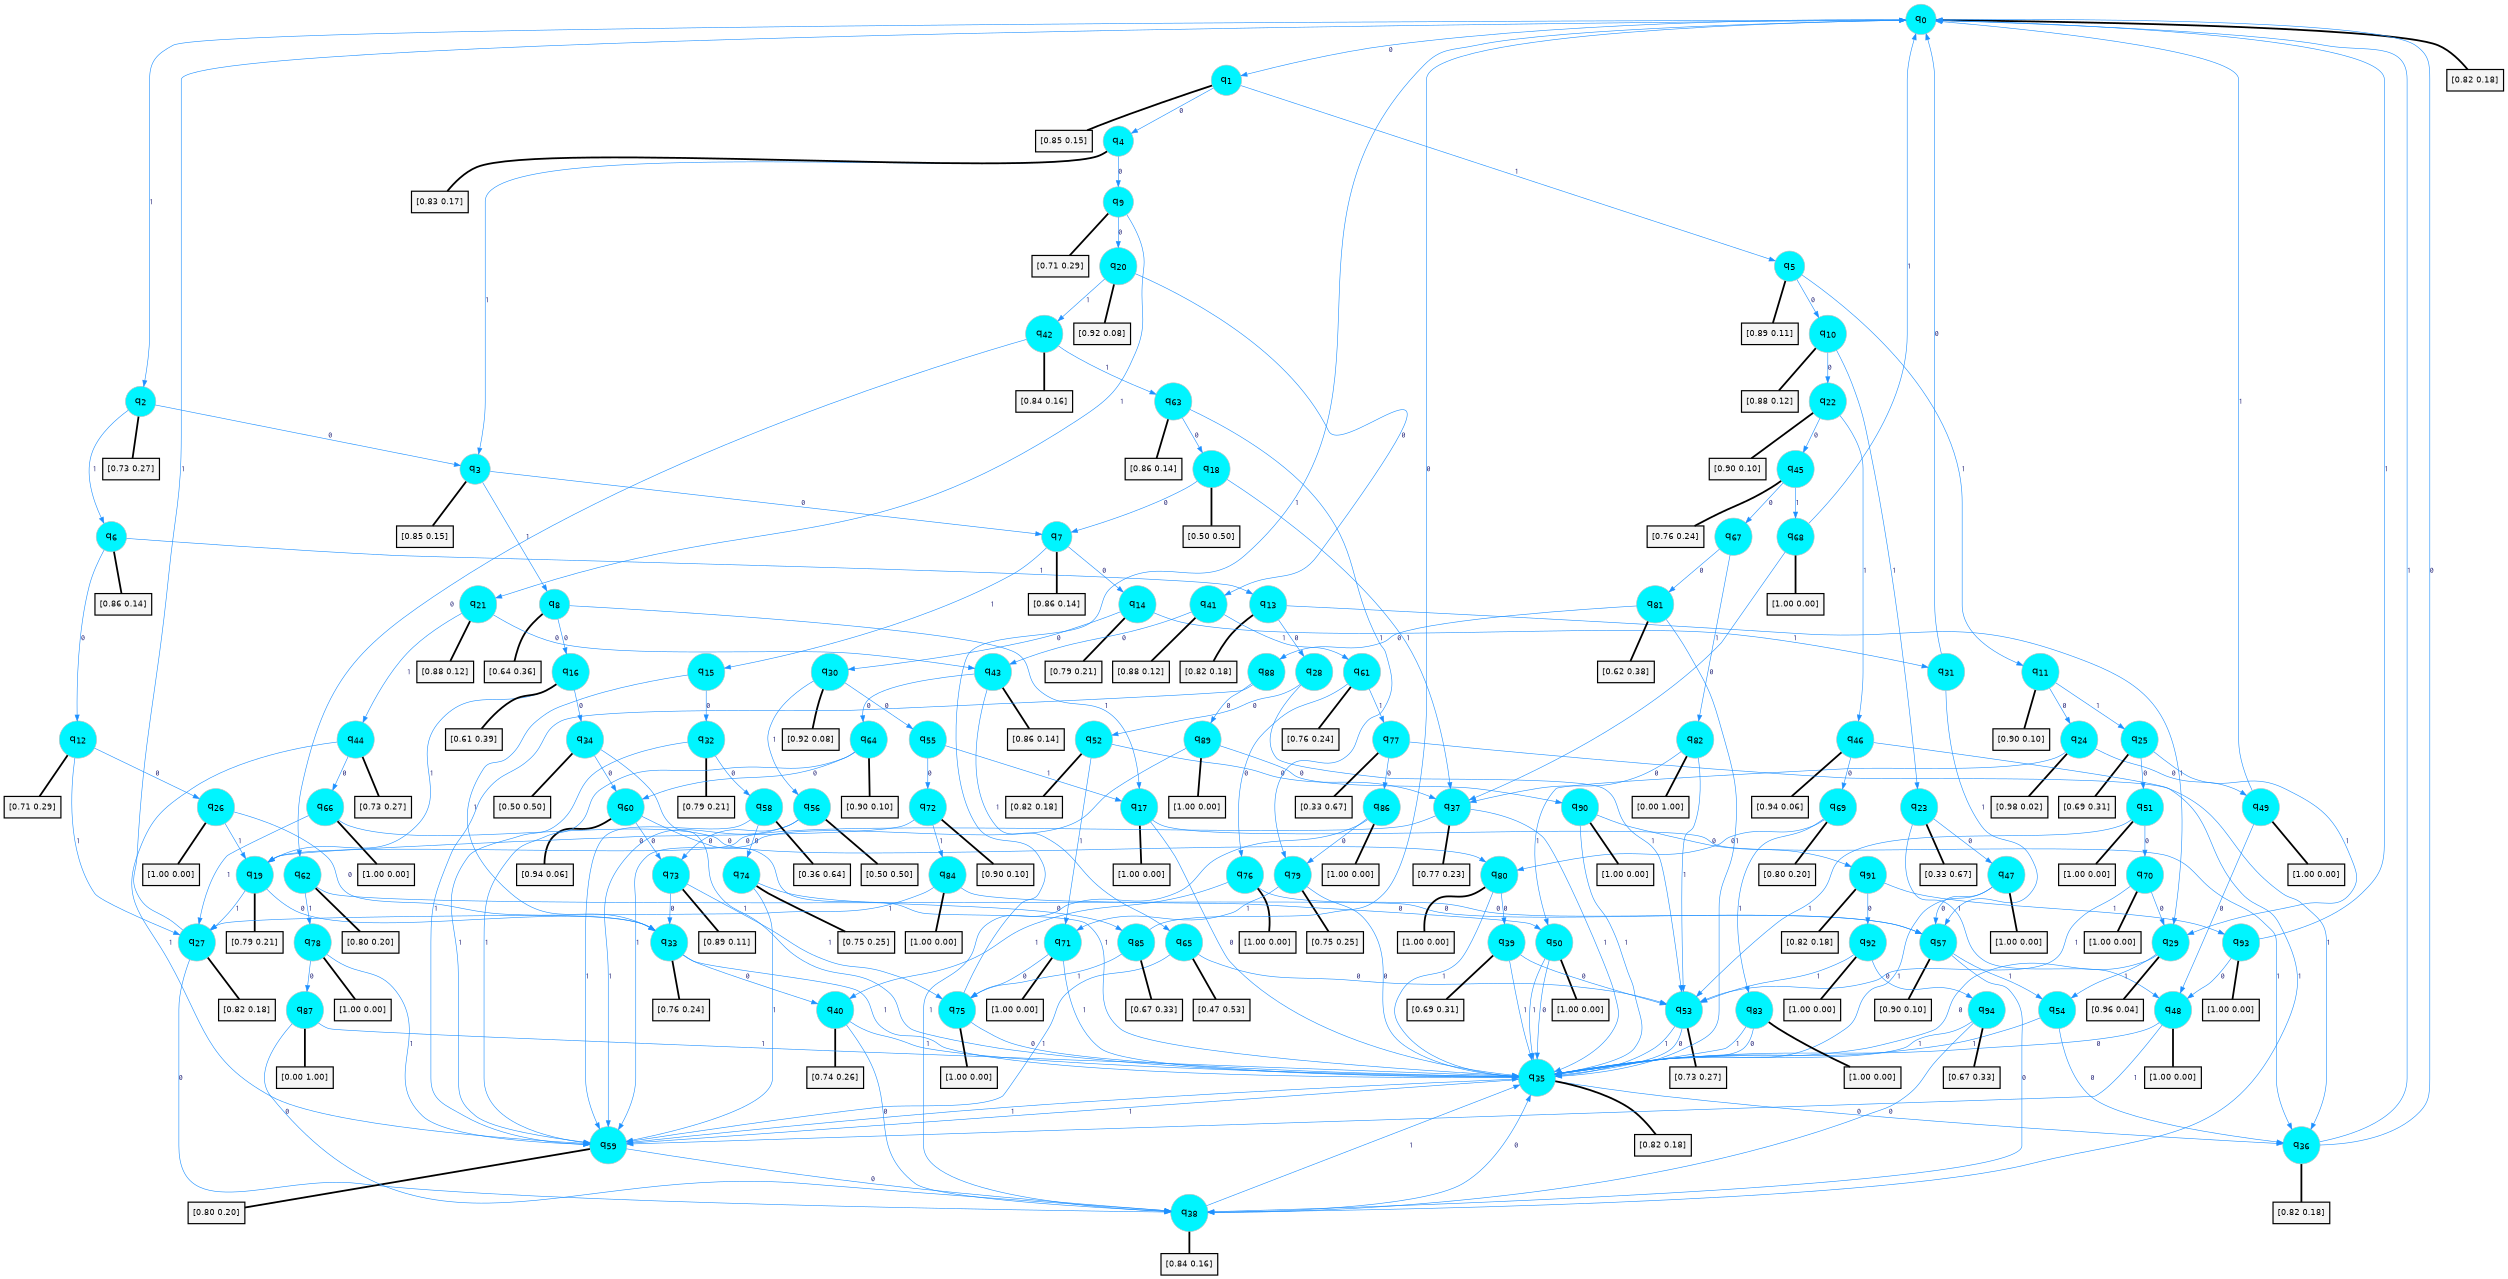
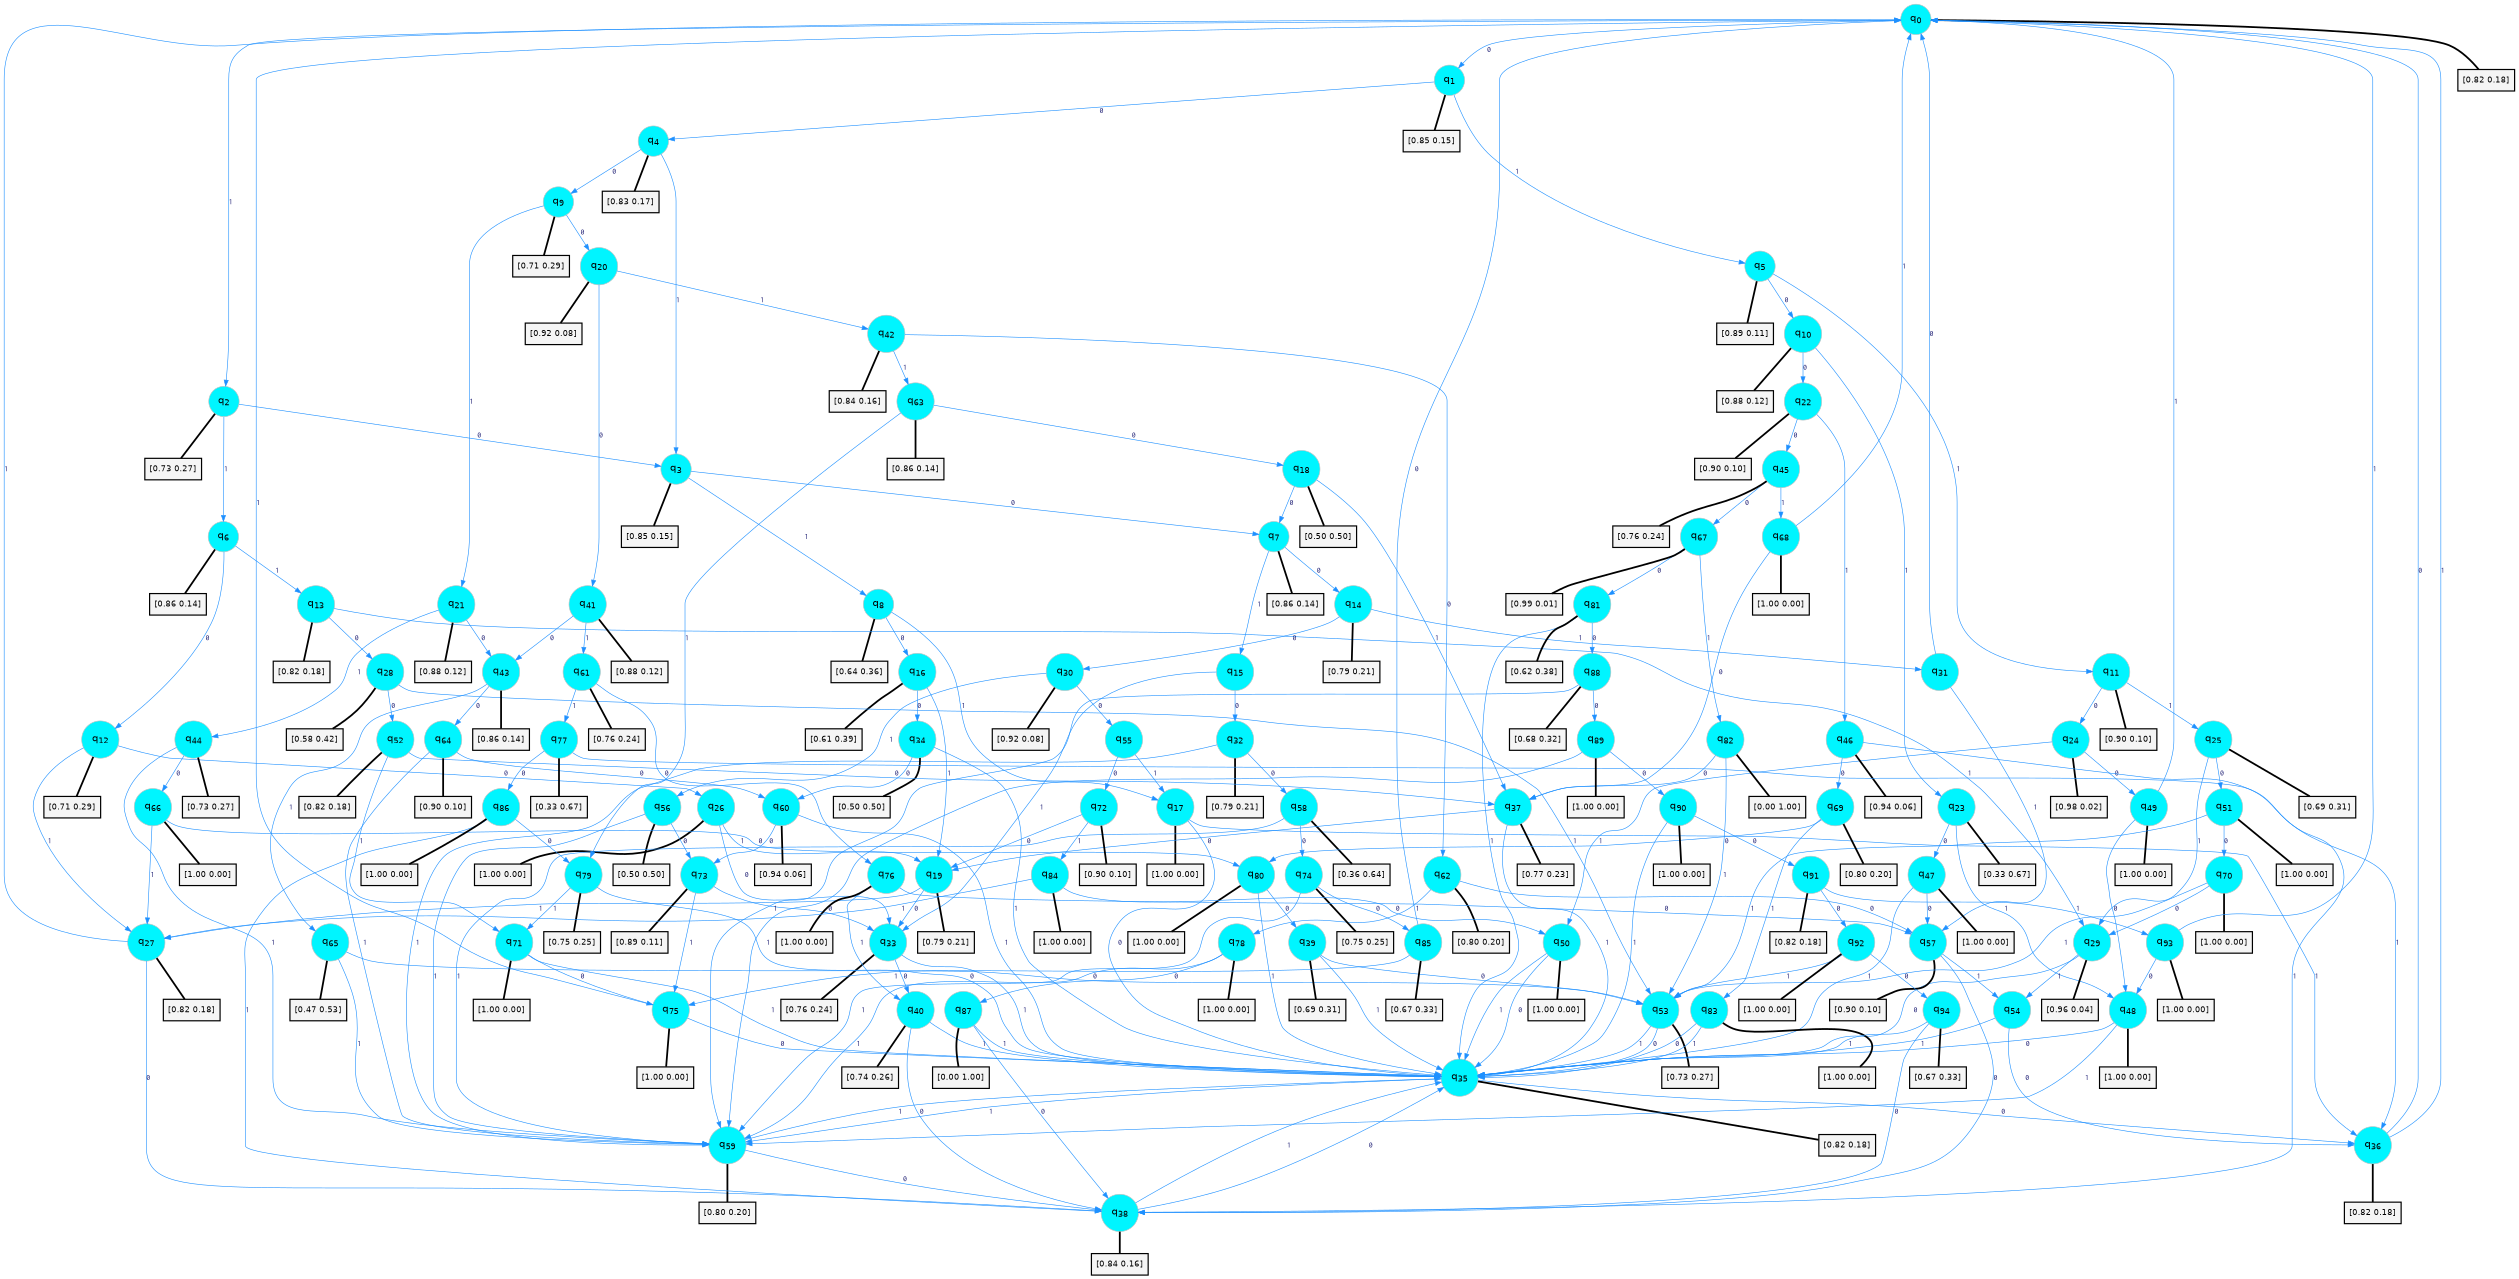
node "[0.99 0.01]": added
node "[0.58 0.42]": added
node "[0.68 0.32]": added
